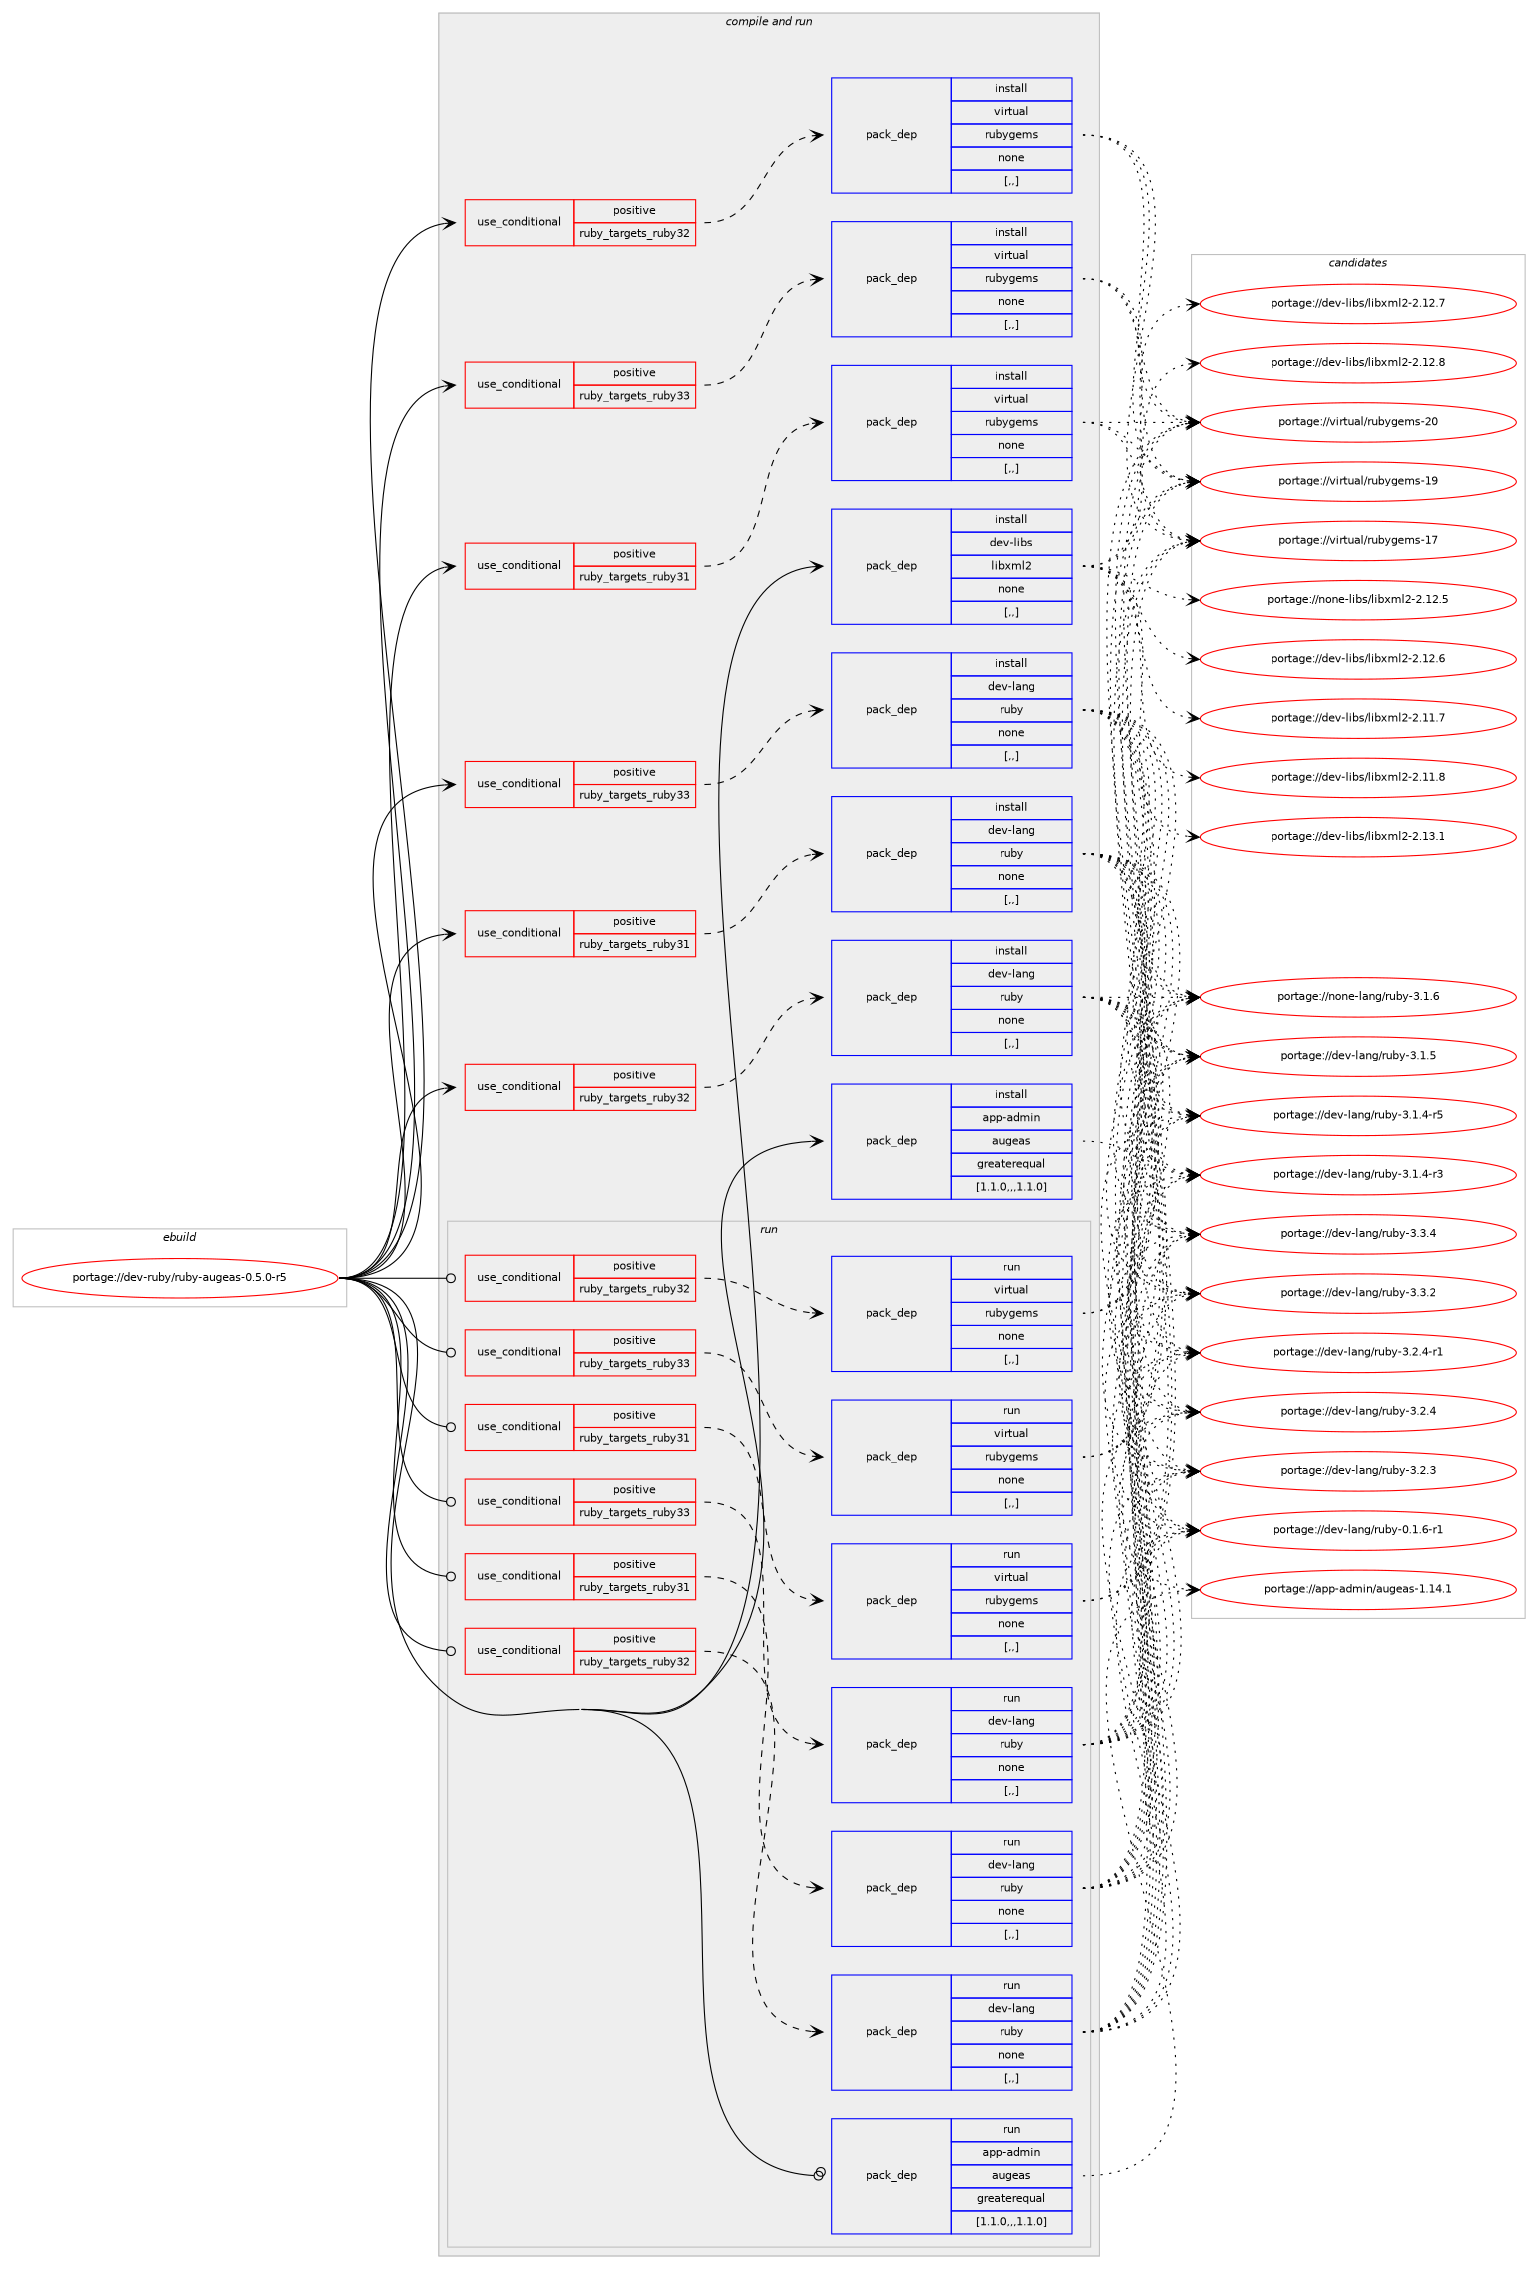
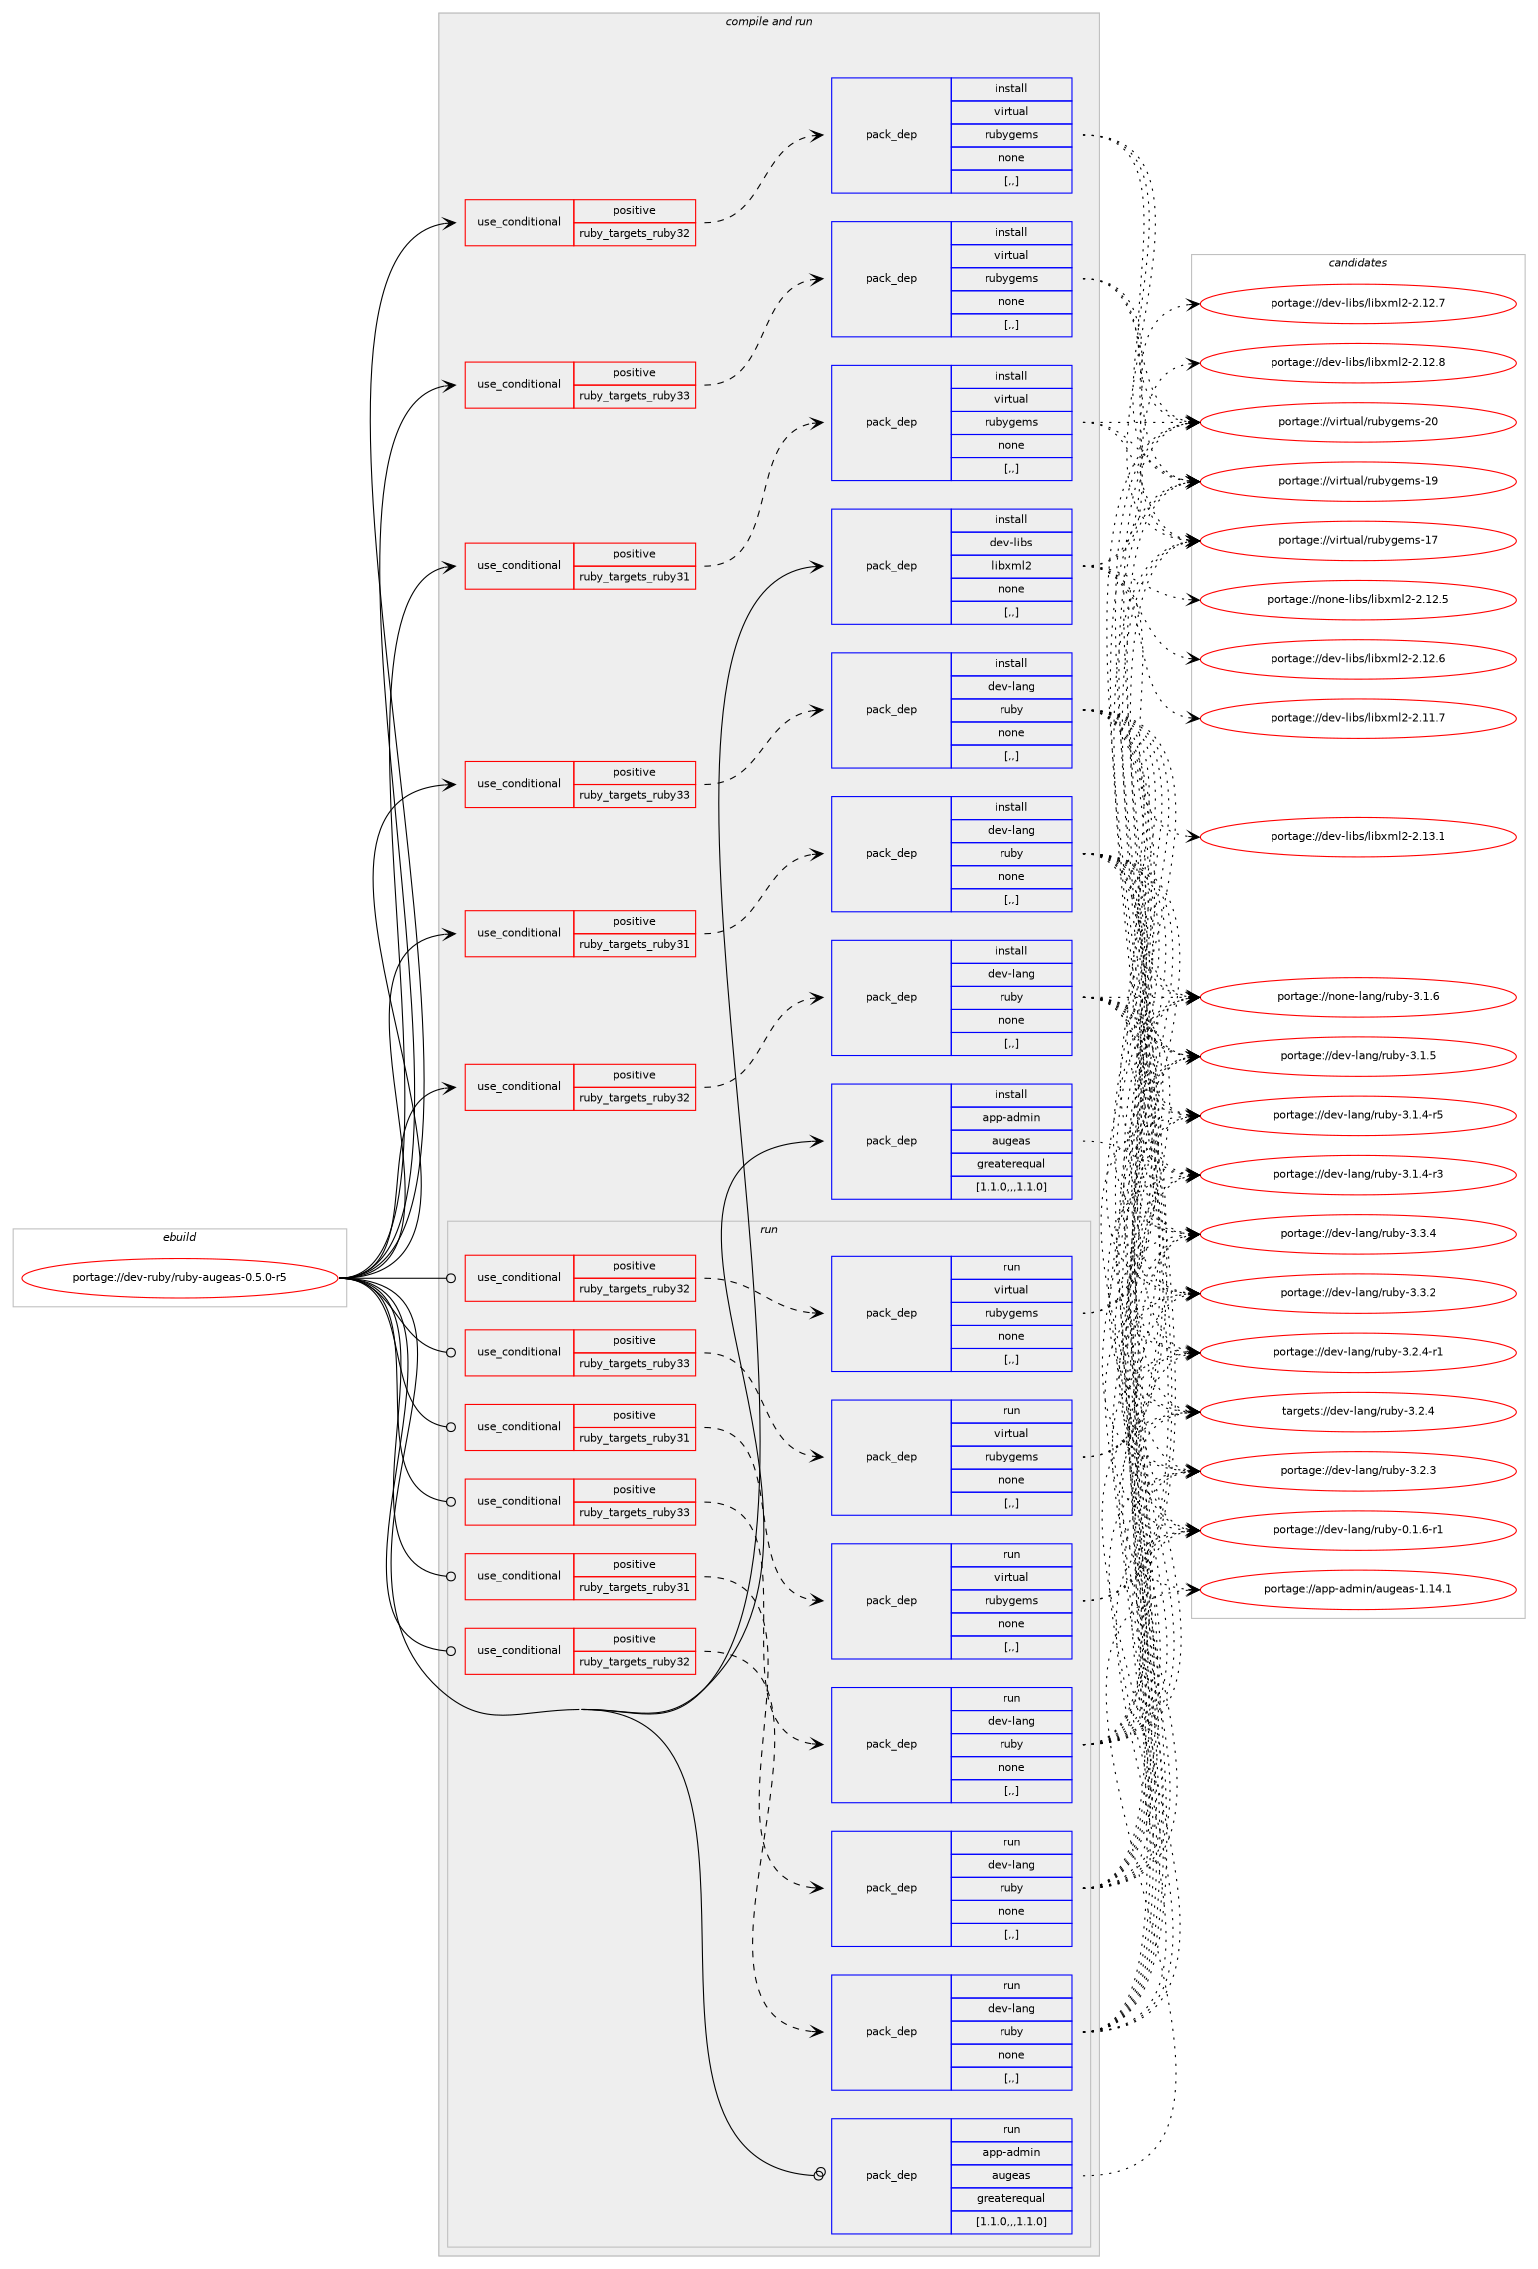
node "portage://dev-libs/libxml2-2.11.8": removed
node "portage://dev-lang/ruby-3.2.4": label "portage://dev-lang/ruby-3.2.4" -> "targets://dev-lang/ruby-3.2.4"
